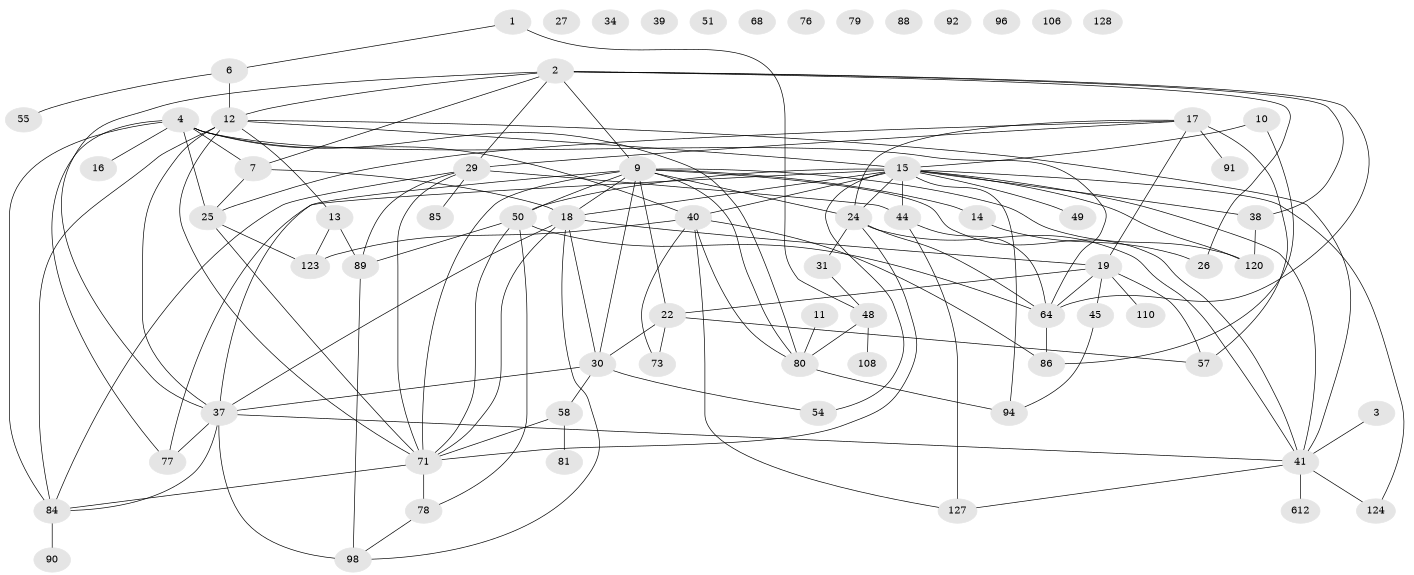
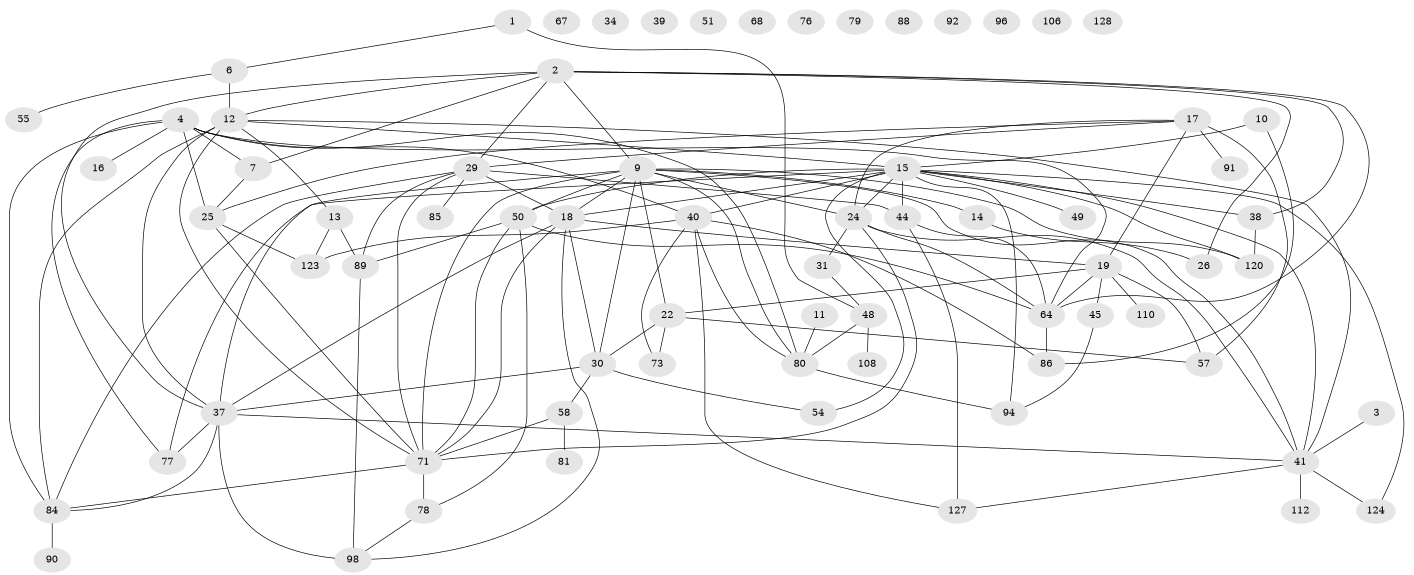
node "27": label "27" -> "67"
edge "7" -- "18": now "29" -- "18"
node "612": label "612" -> "112"
